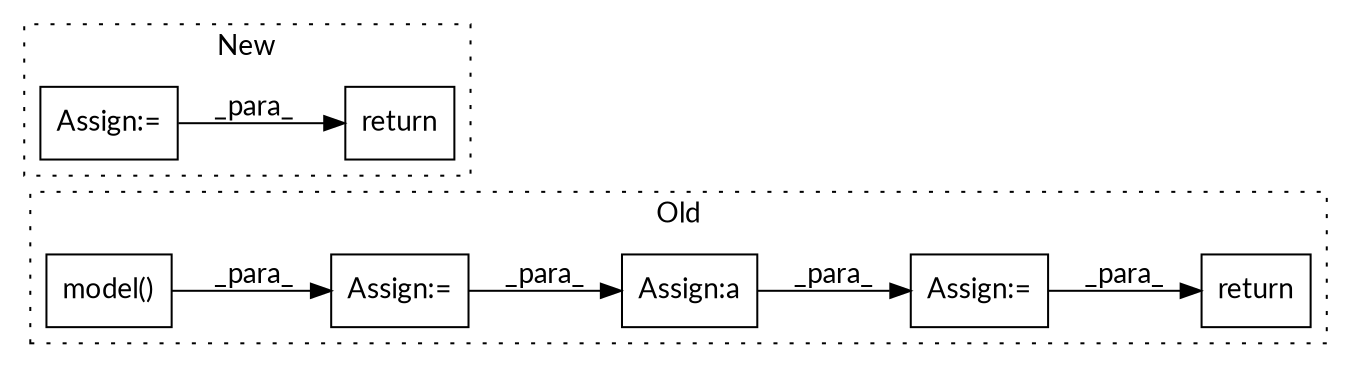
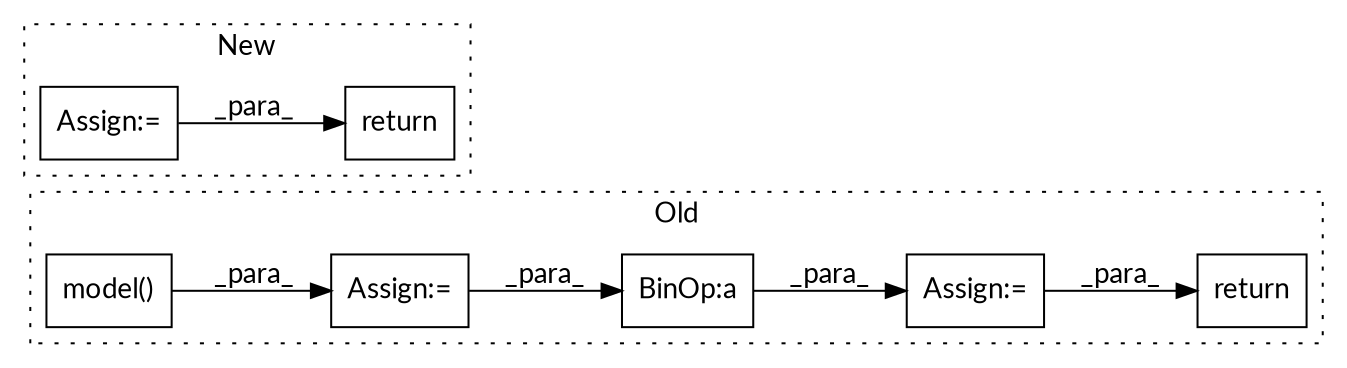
node "Assign:a": label "Assign:a" -> "BinOp:a"
